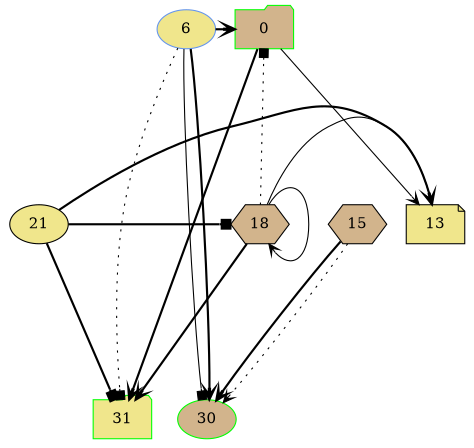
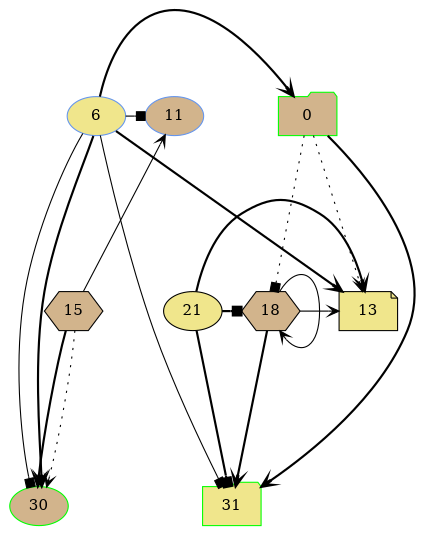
node "11": added
edge "0" -> "13": style solid -> dotted
edge "18" -> "0": reversed
edge "6" -> "13": added
edge "6" -> "31": style dotted -> solid
